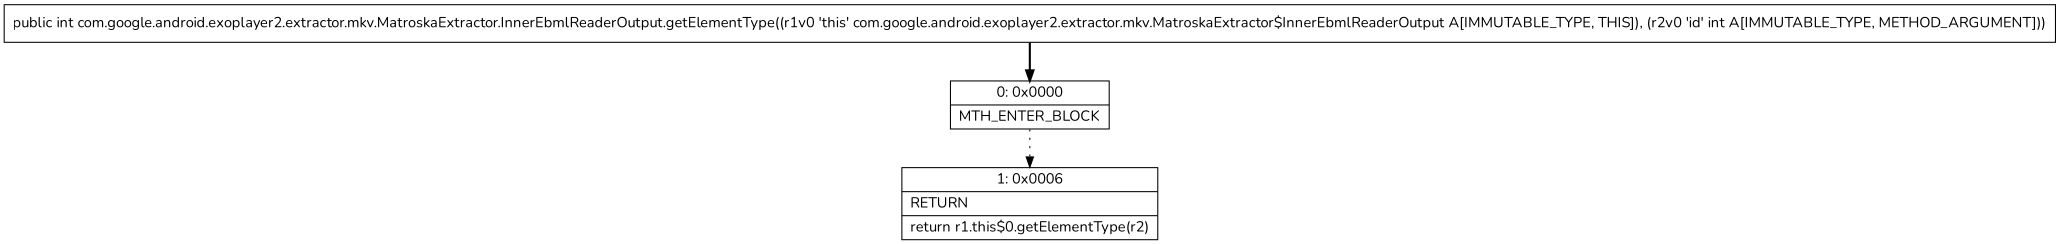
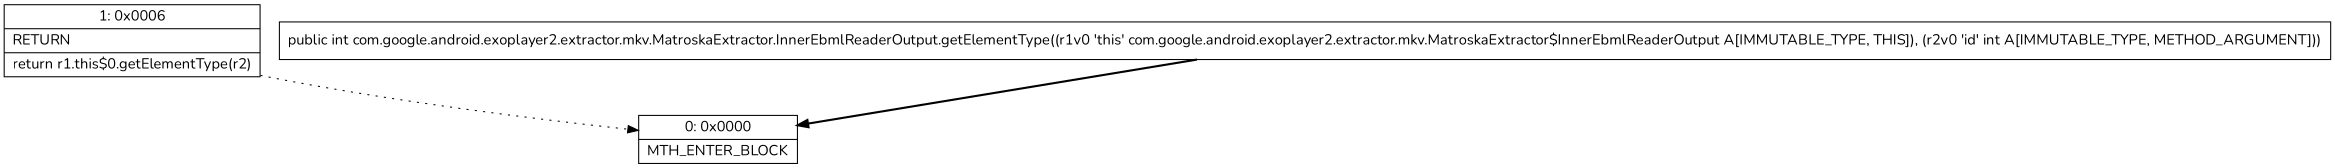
edge "0: 0x0000" -> "1: 0x0006": reversed
